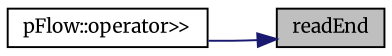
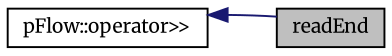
edge "pFlow::operator>>" -> "readEnd": reversed
